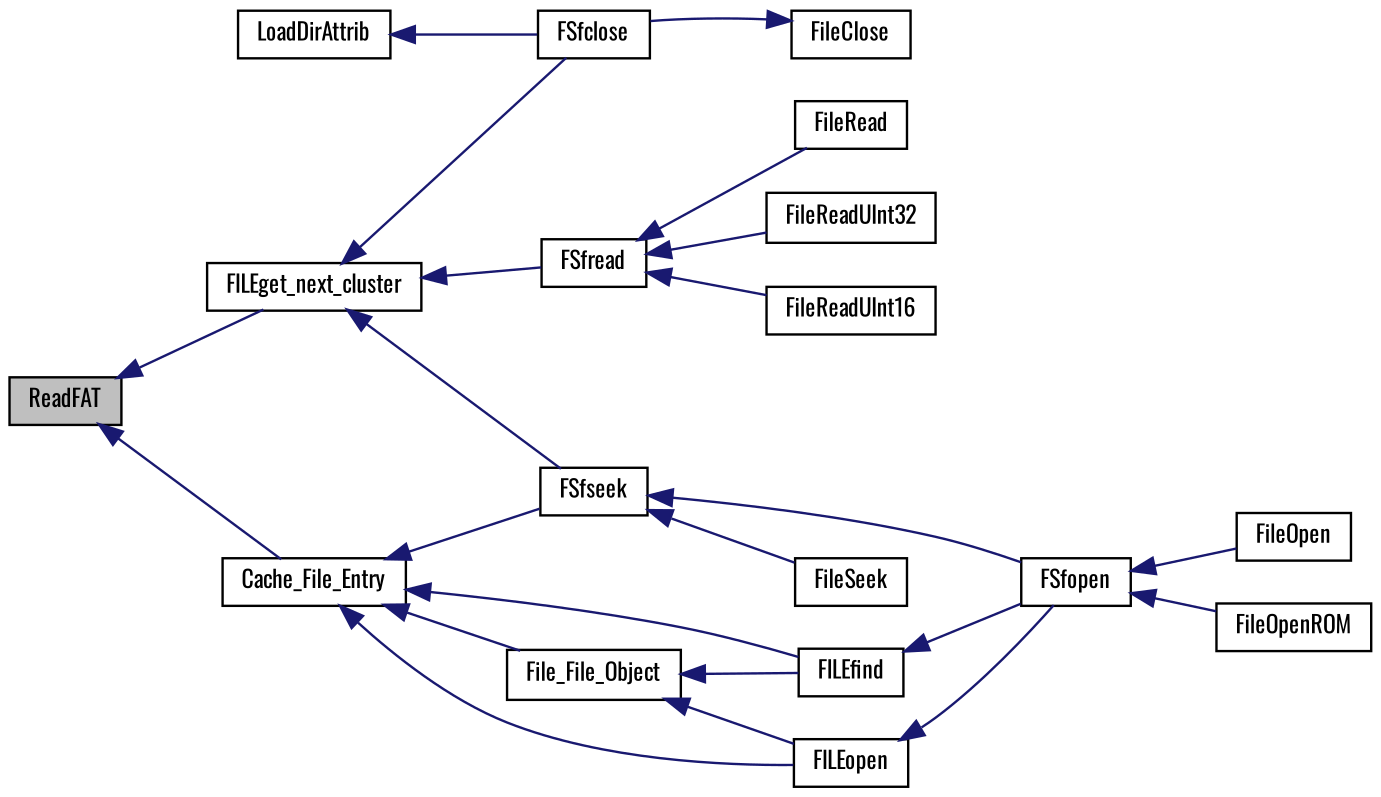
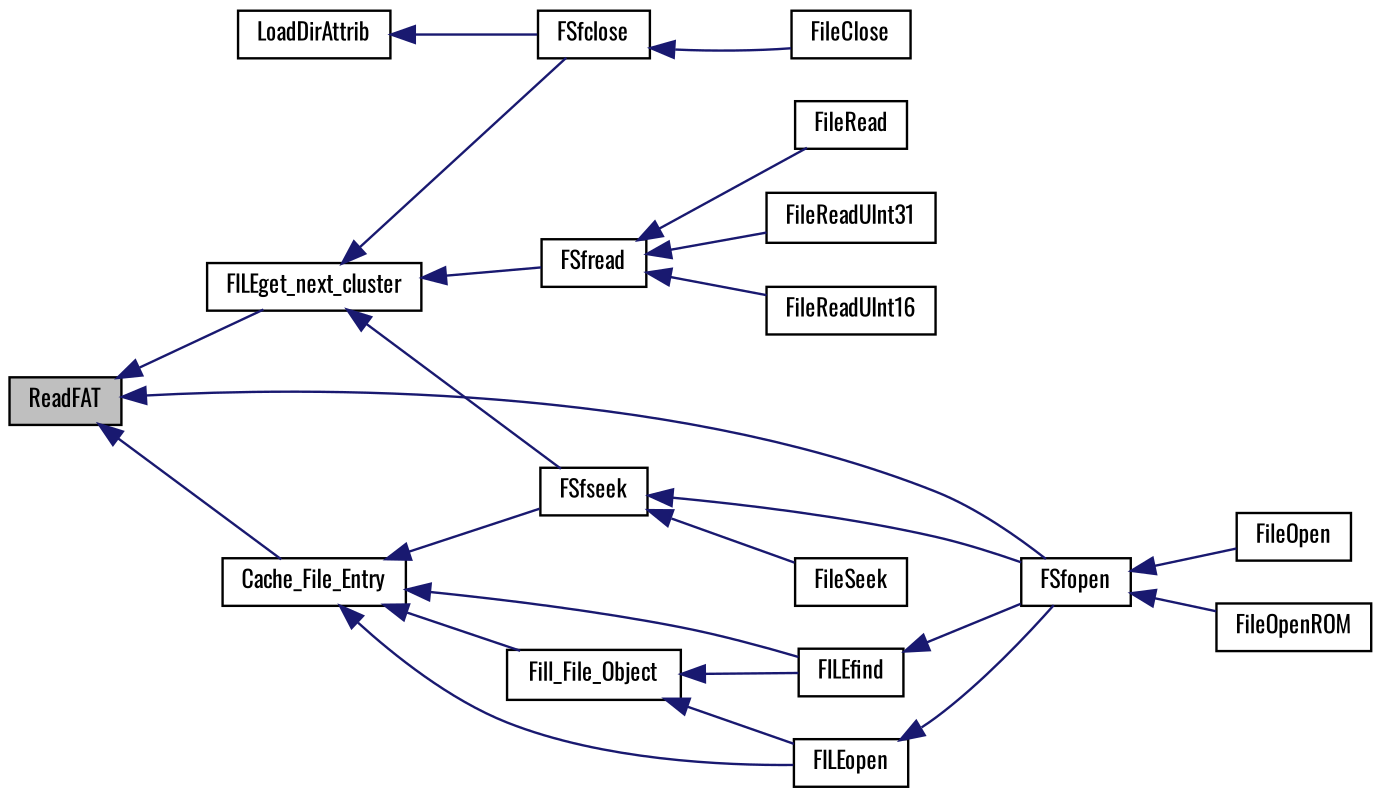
edge "FSfclose" -> "FileClose": reversed
node "FileReadUInt32": label "FileReadUInt32" -> "FileReadUInt31"
edge "FSfopen" -> "ReadFAT": added
node "File_File_Object": label "File_File_Object" -> "Fill_File_Object"
